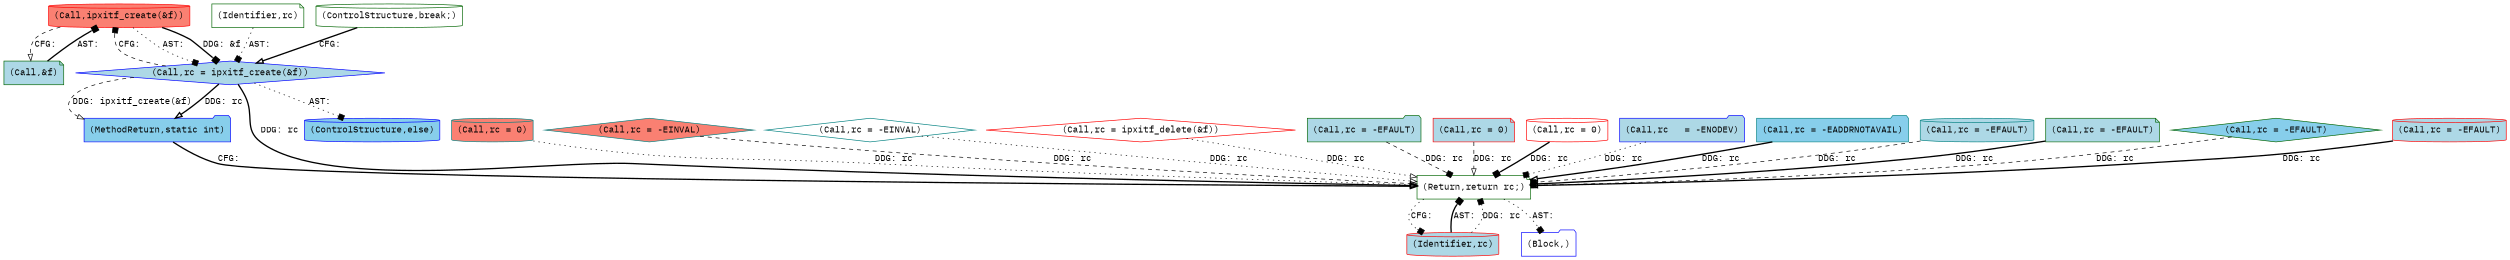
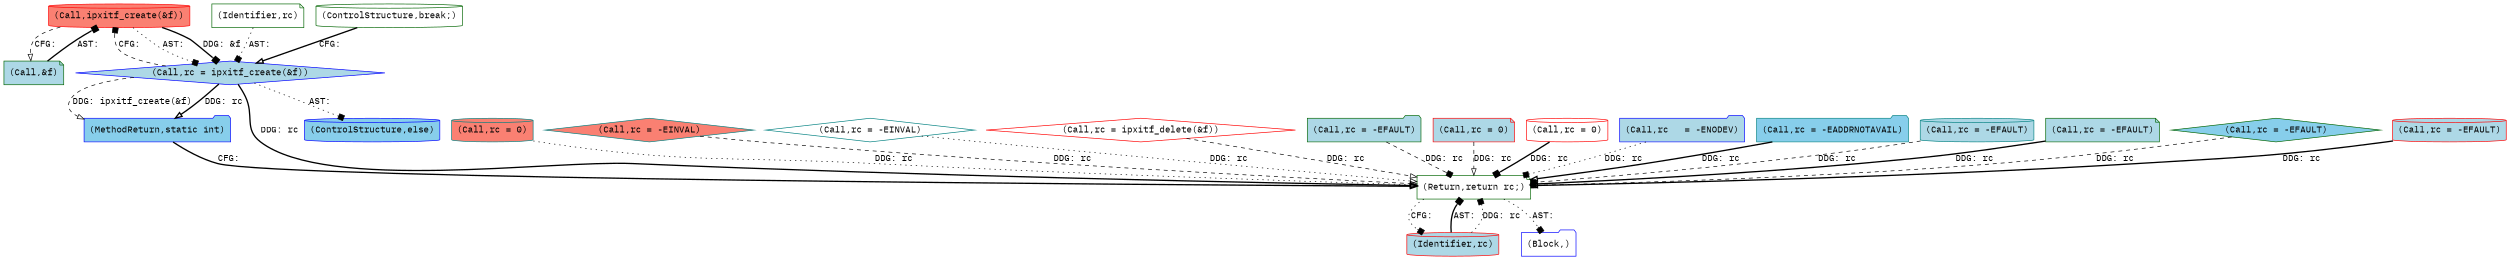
edge "(Call,rc = ipxitf_delete(&f))" -> "(Return,return rc;)": style dotted -> dashed
